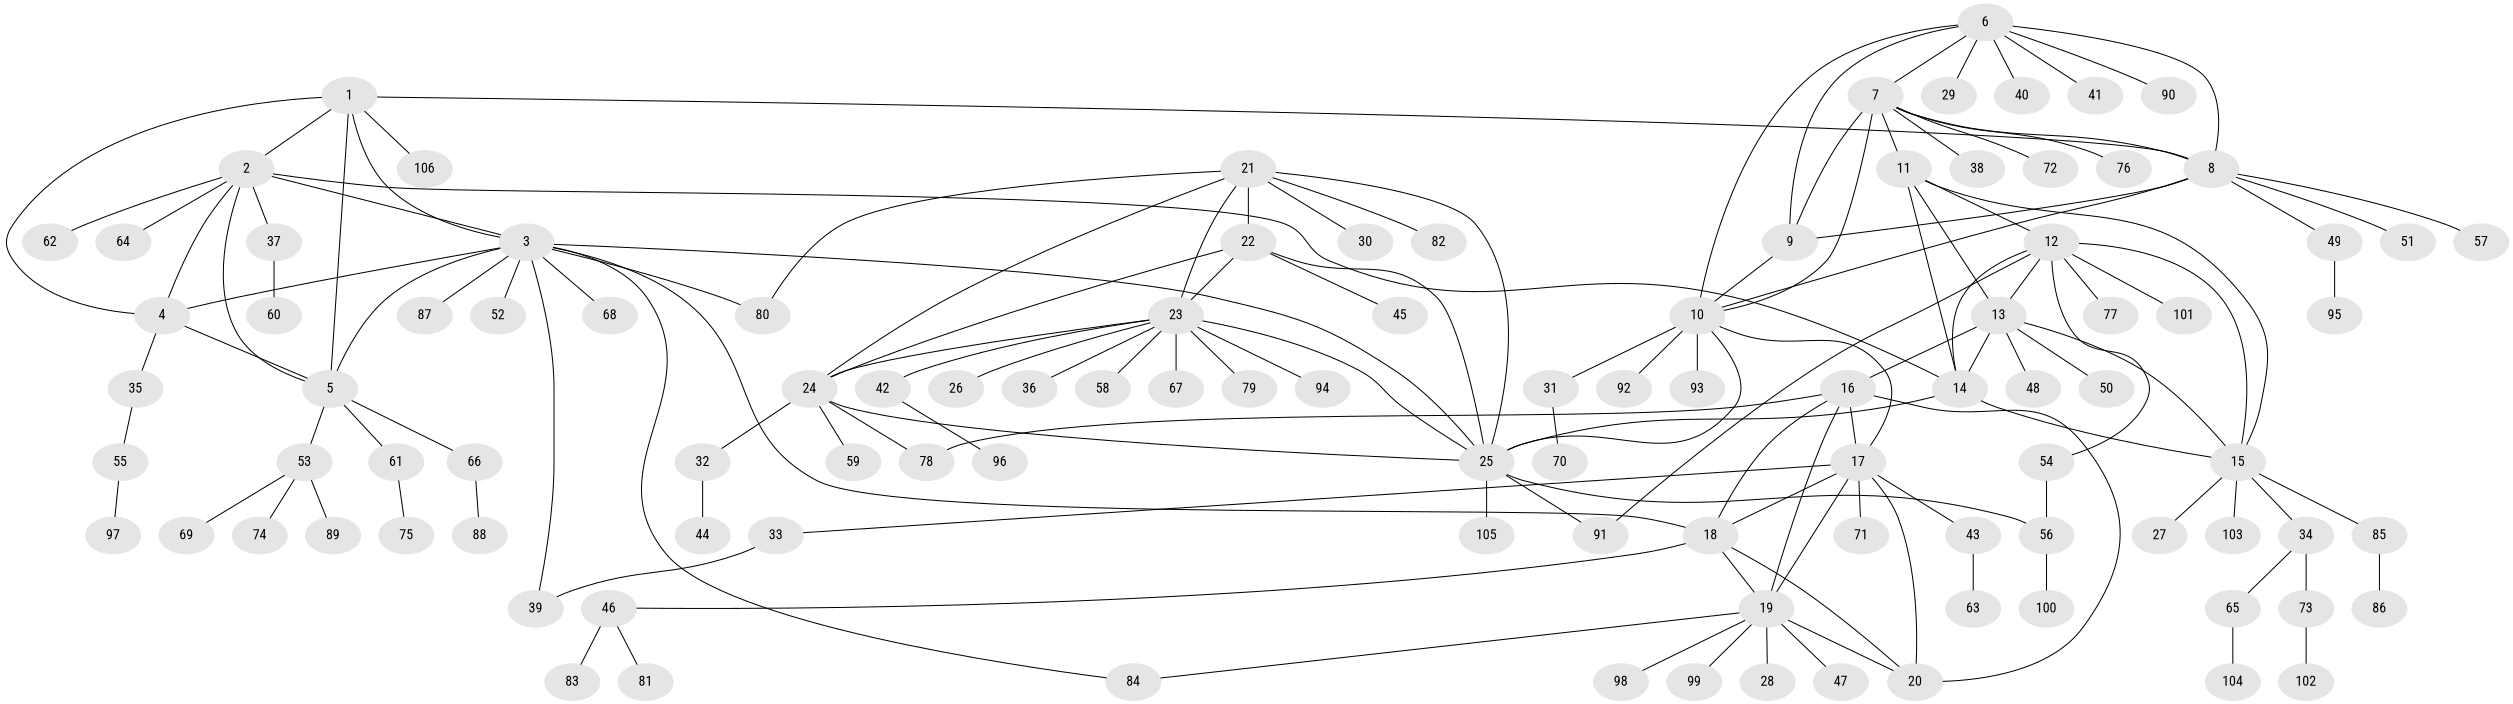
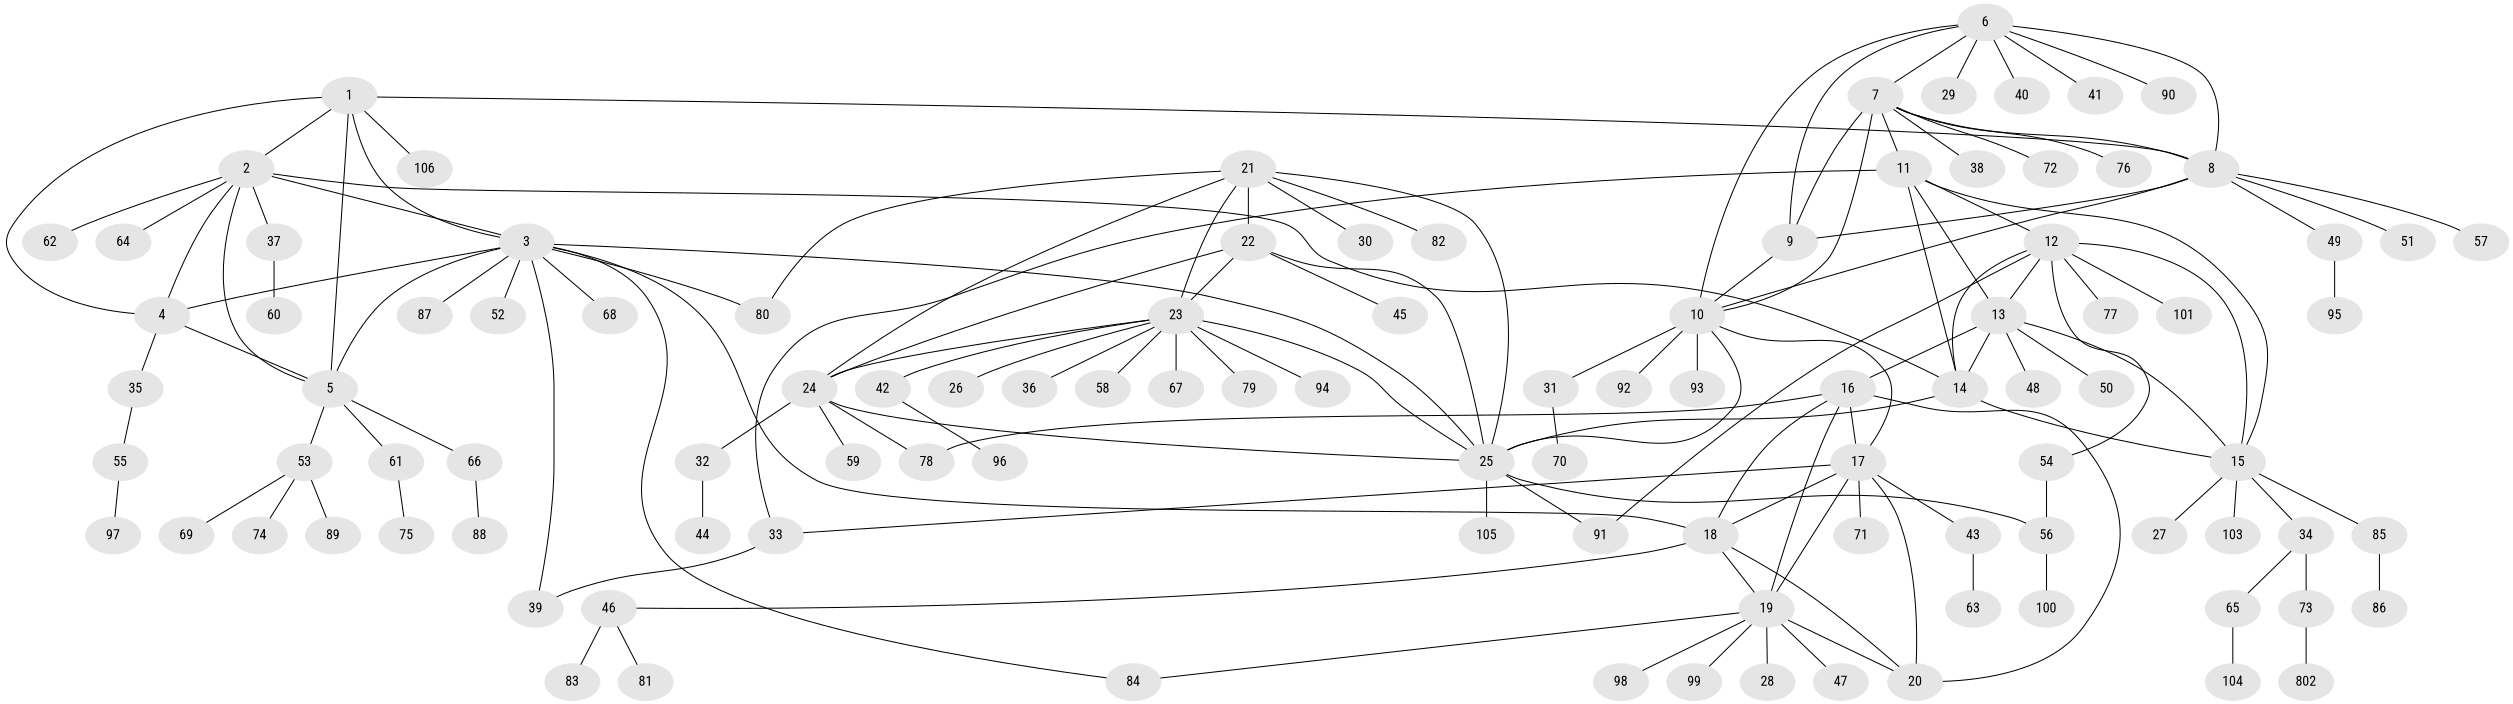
edge "11" -- "33": added
node "102": label "102" -> "802"
